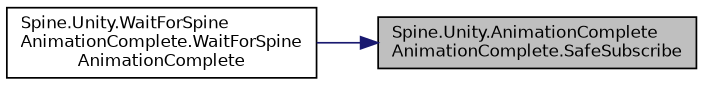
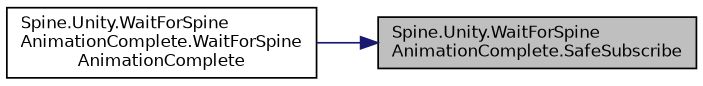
node "Spine.Unity.AnimationComplete AnimationComplete.SafeSubscribe": label "Spine.Unity.AnimationComplete AnimationComplete.SafeSubscribe" -> "Spine.Unity.WaitForSpine AnimationComplete.SafeSubscribe"
